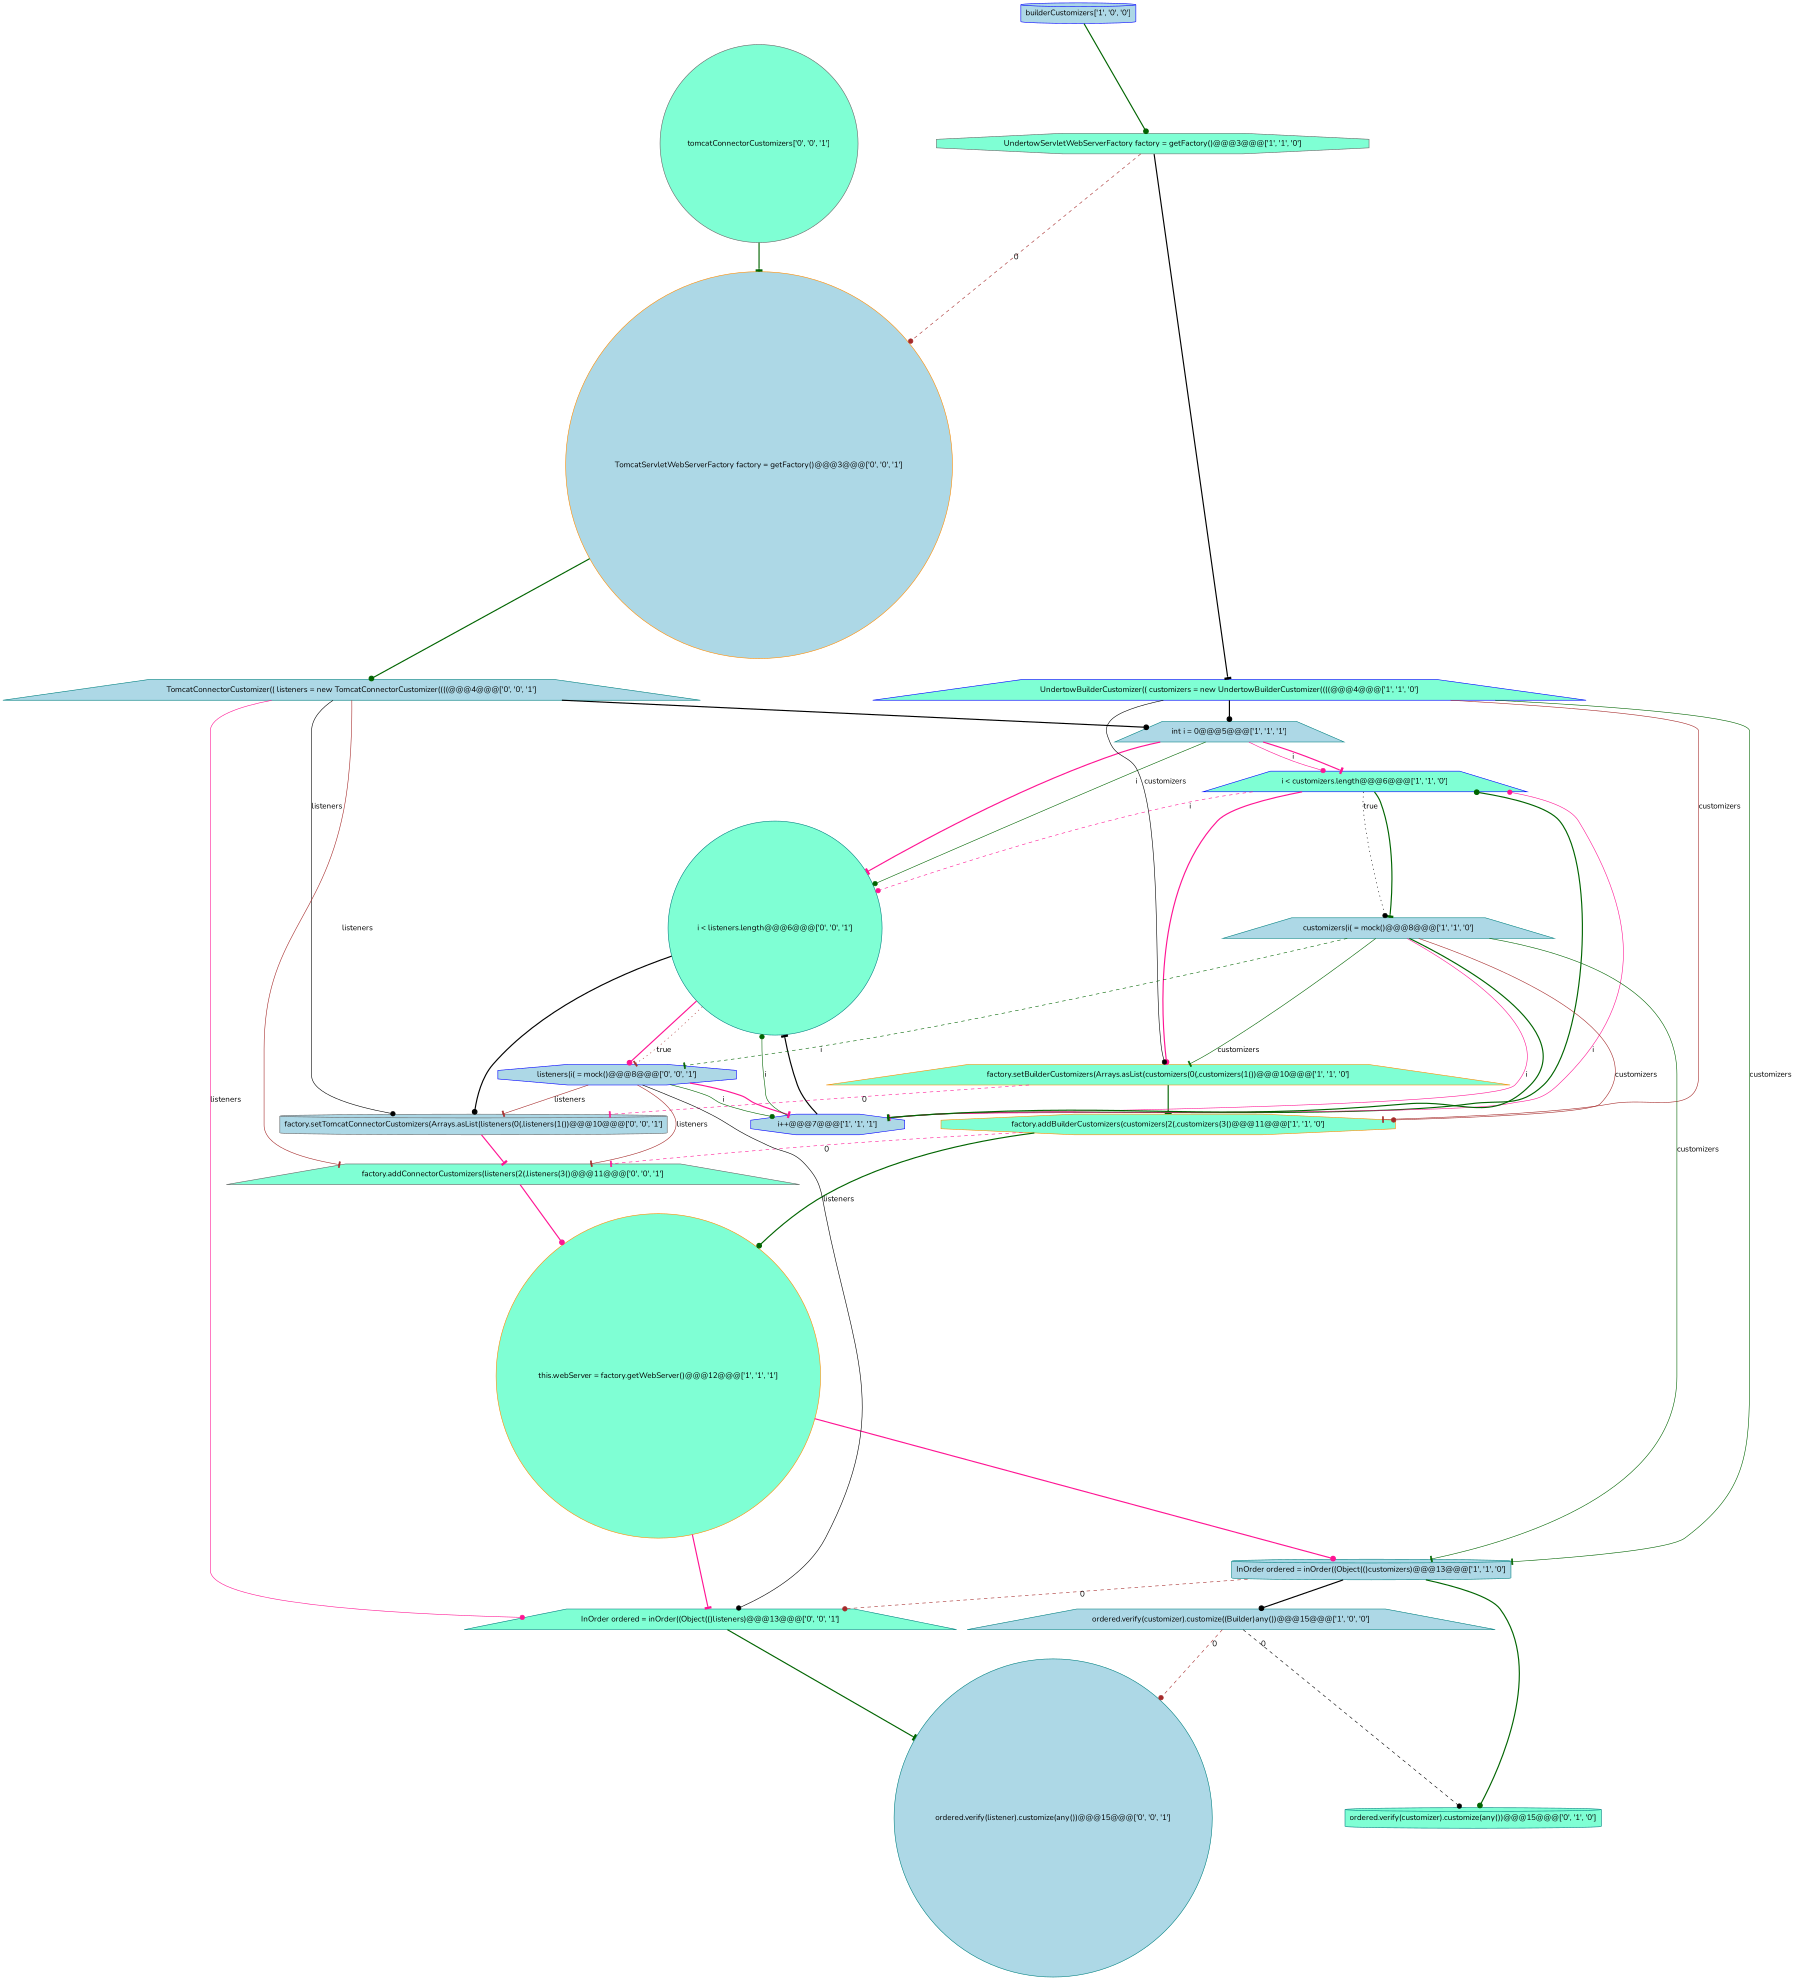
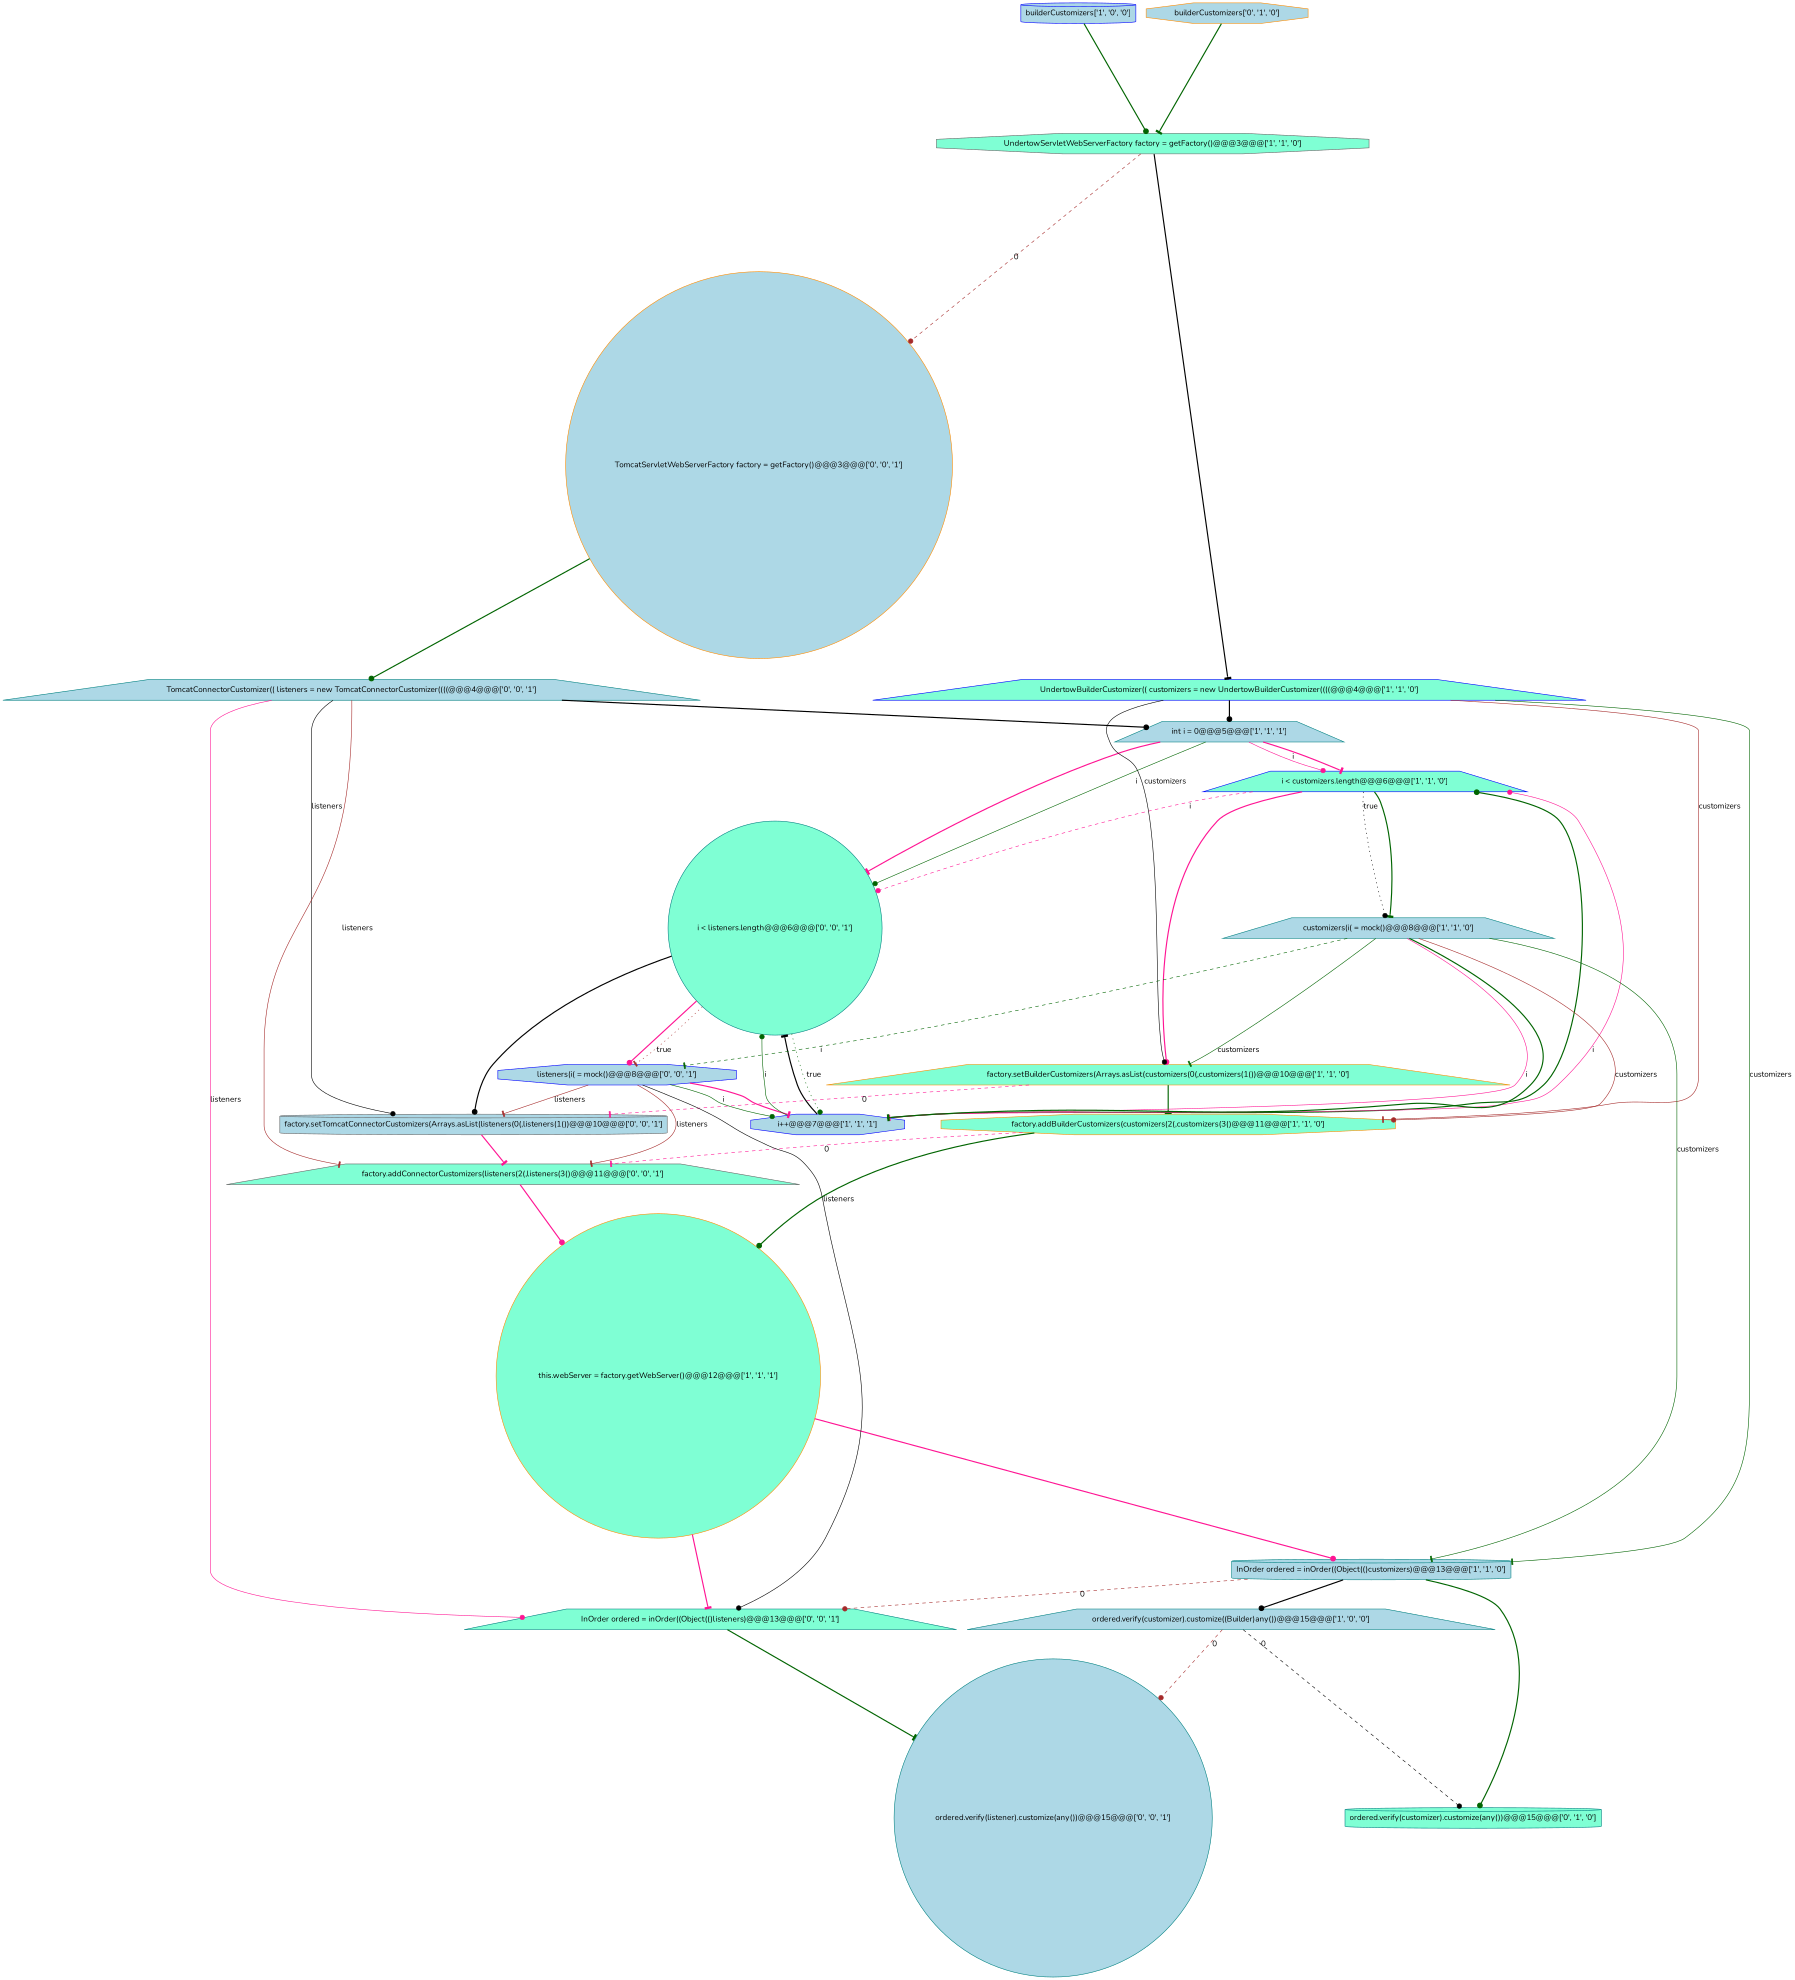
node "builderCustomizers['0', '1', '0']": added
node "tomcatConnectorCustomizers['0', '0', '1']": removed
edge "i < listeners.length@@@6@@@['0', '0', '1']" -> "i++@@@7@@@['1', '1', '1']": added, label "true"
